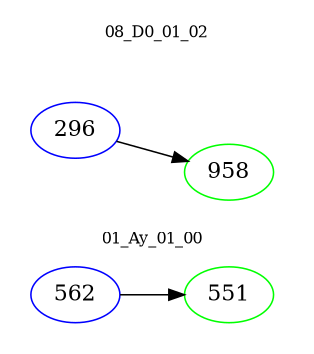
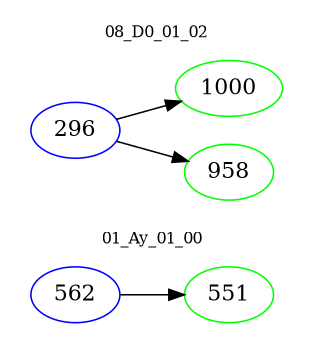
node "1000": added
